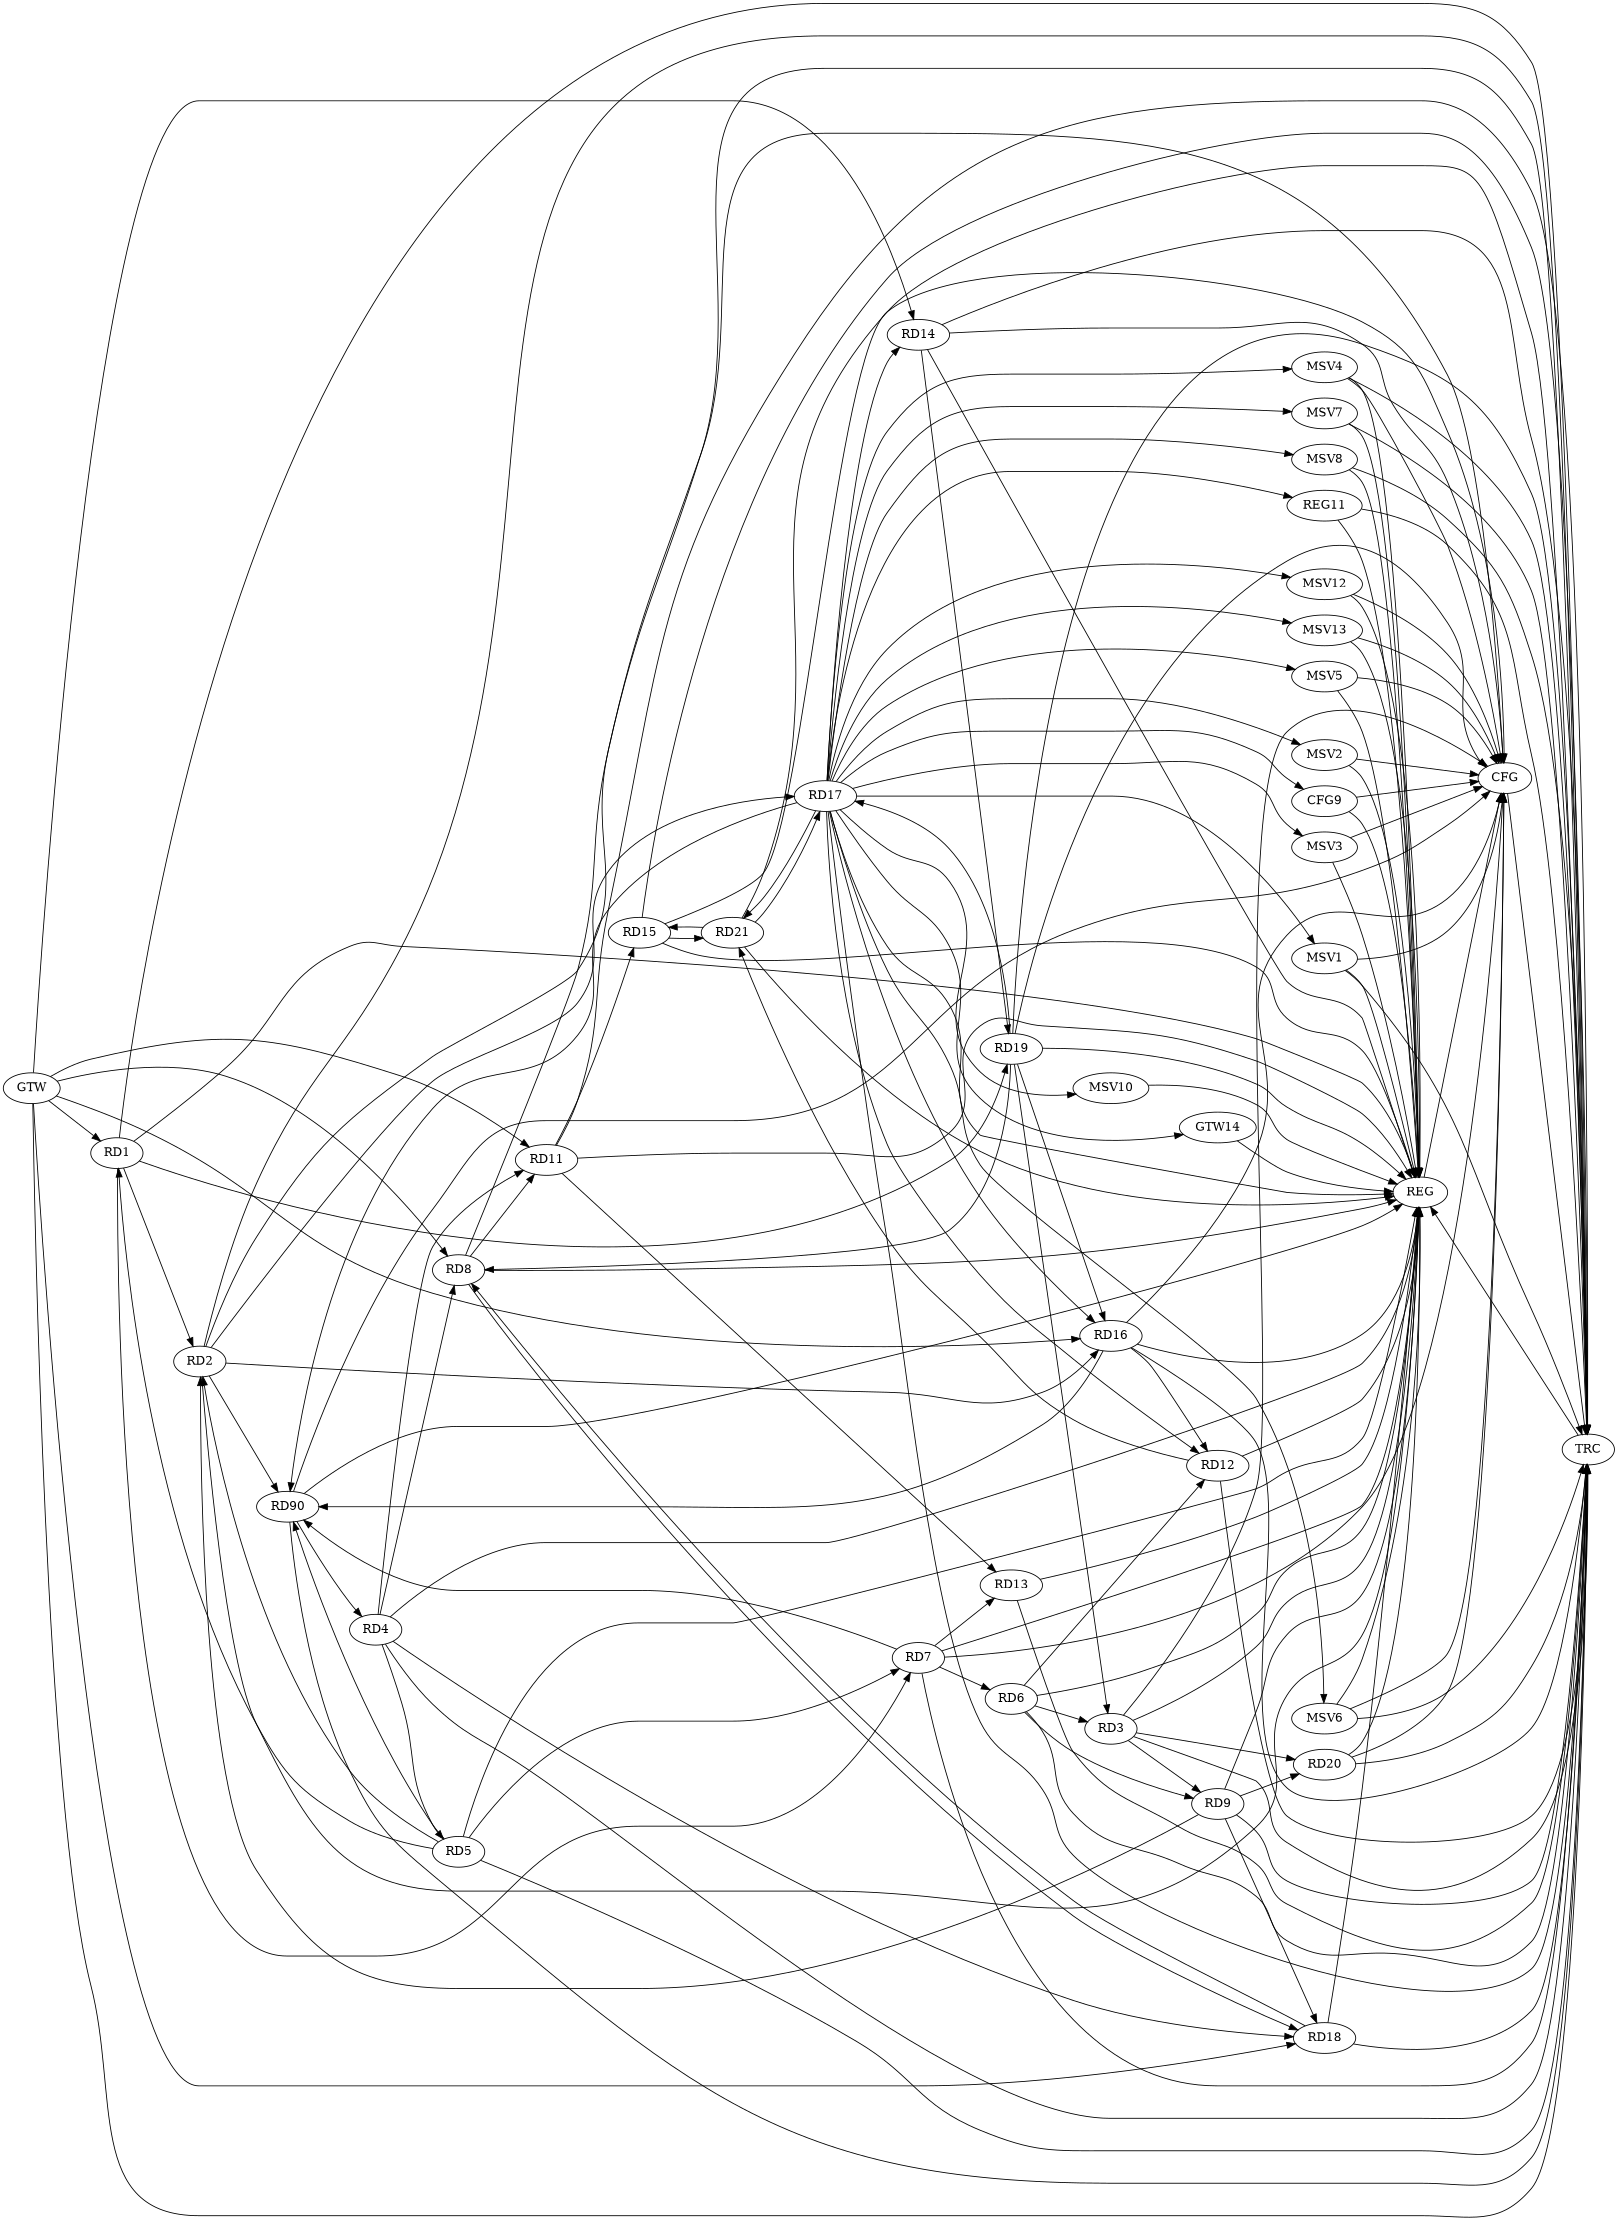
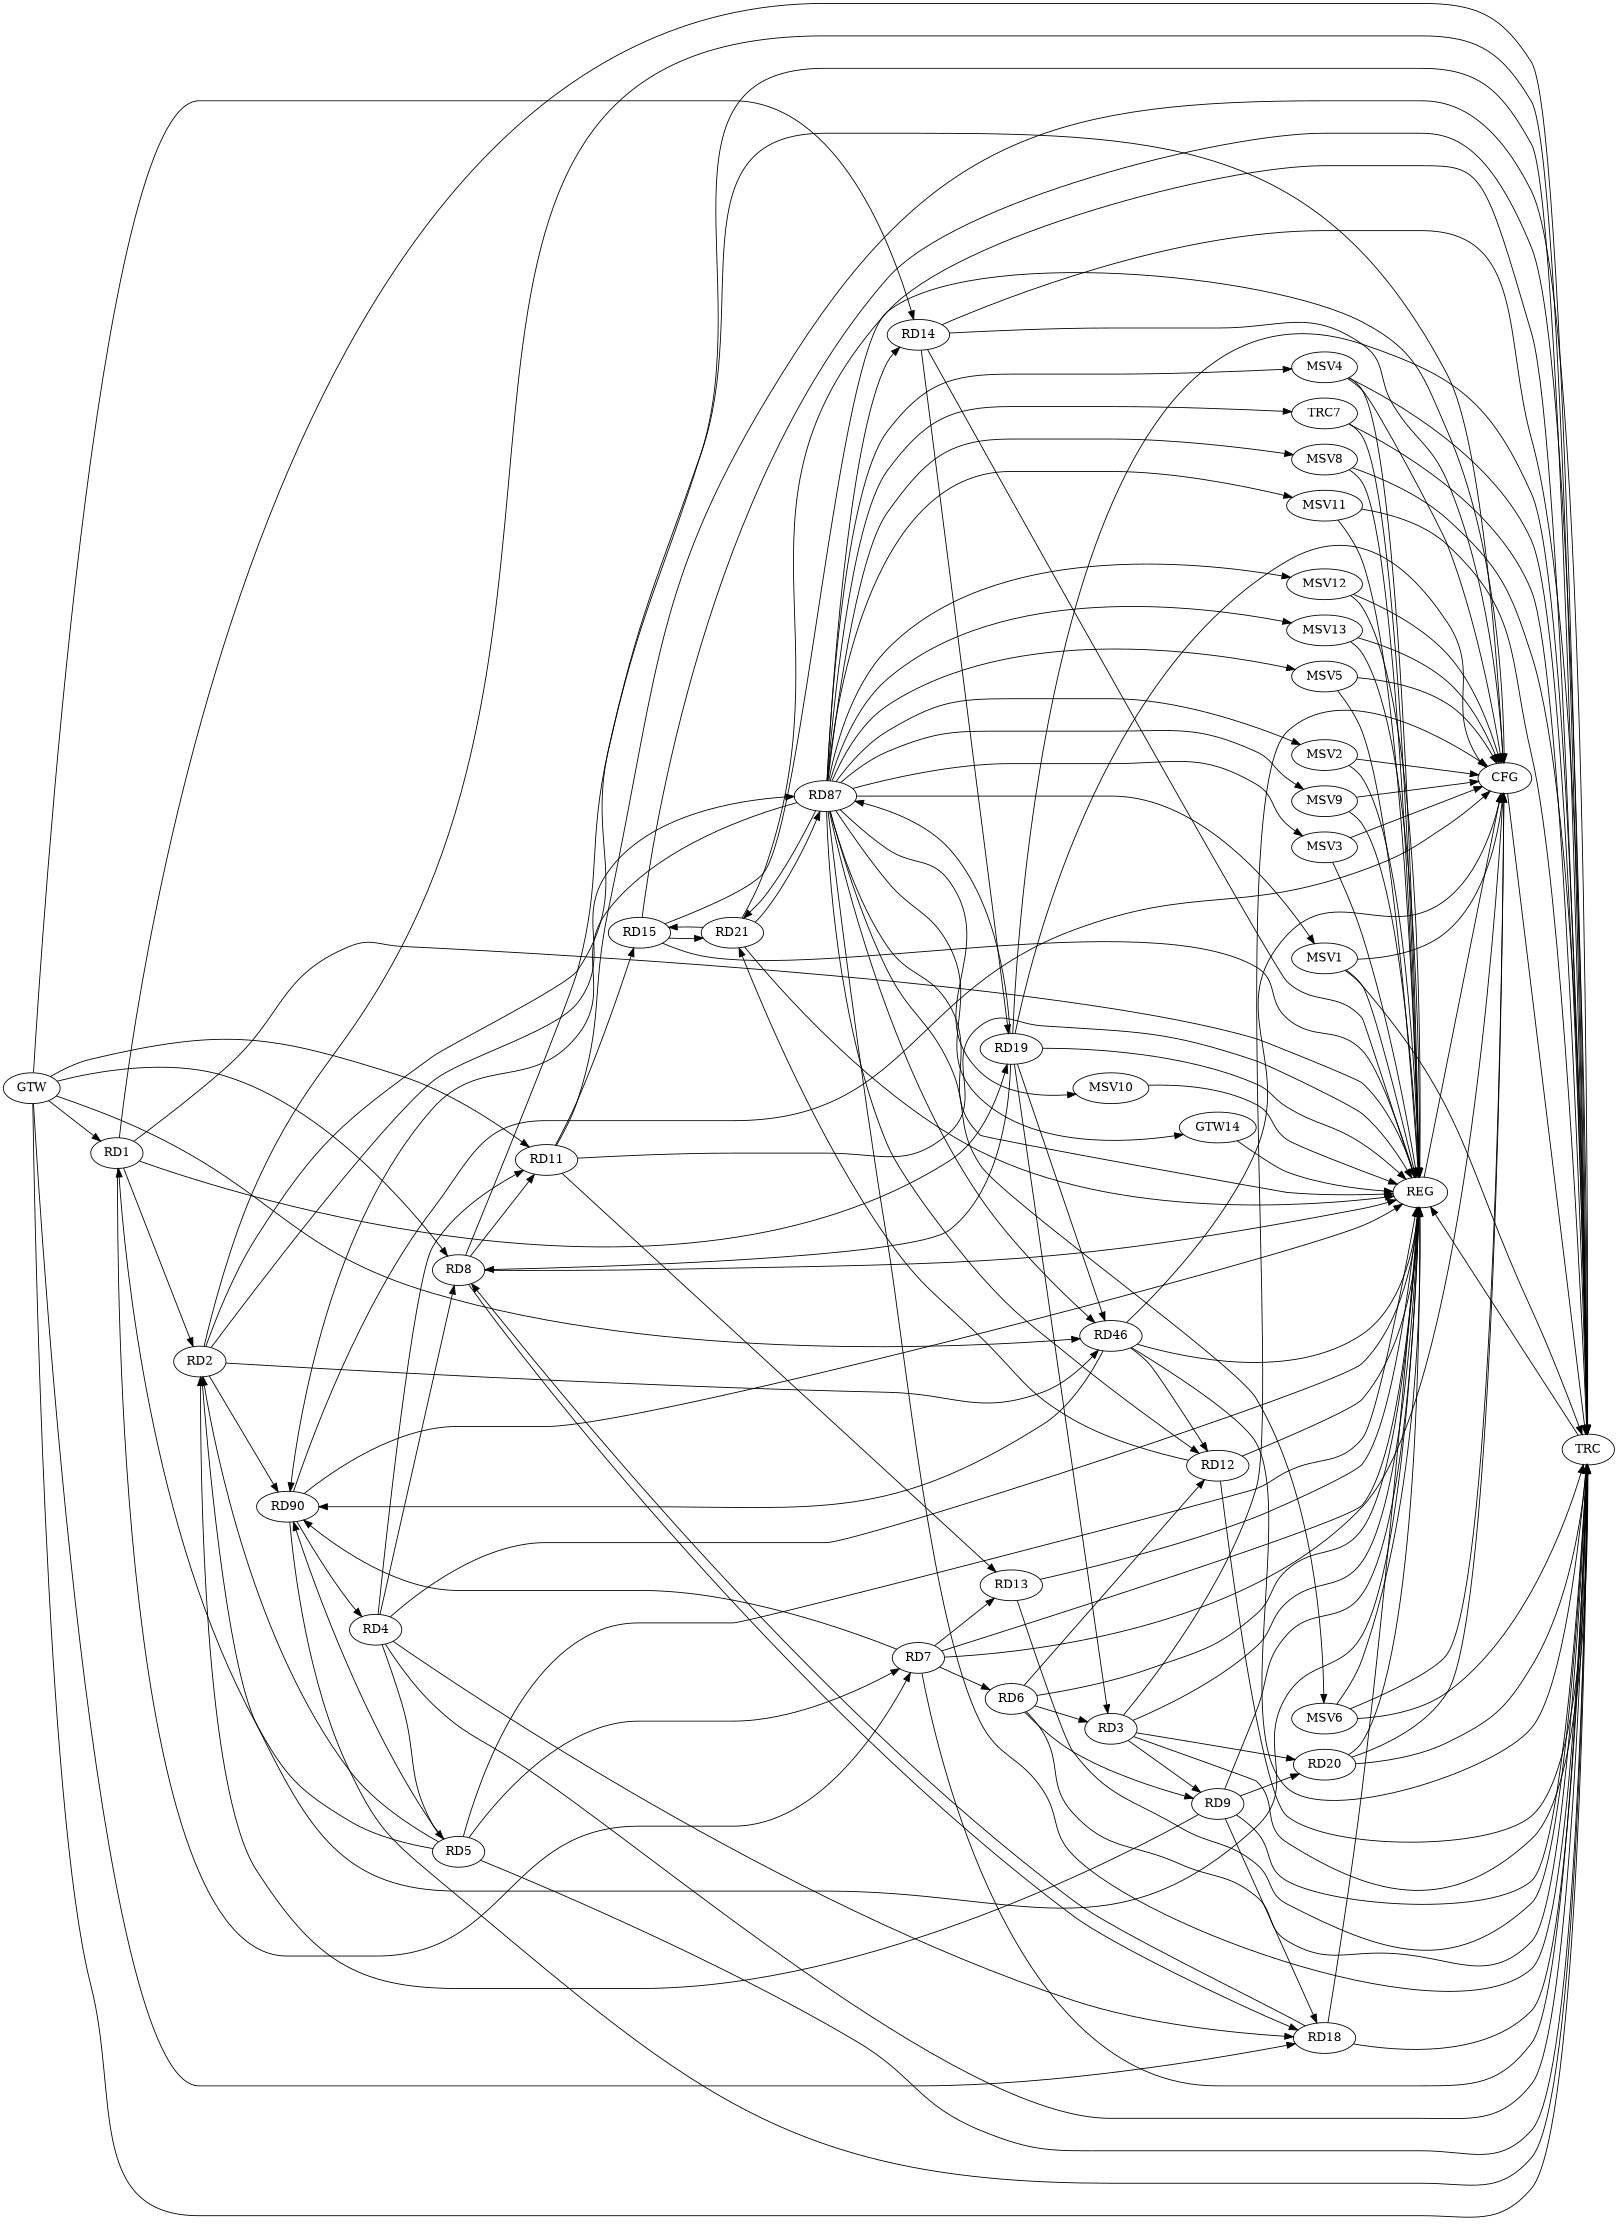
node "MSV7": label "MSV7" -> "TRC7"
node "REG11": label "REG11" -> "MSV11"
node "RD17": label "RD17" -> "RD87"
node "CFG9": label "CFG9" -> "MSV9"
node "RD16": label "RD16" -> "RD46"
